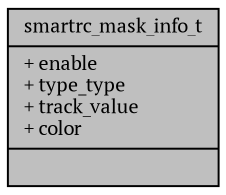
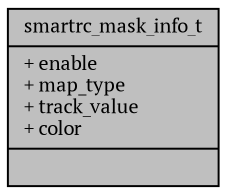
node "smartrc_mask_info_t": text "+ type_type" -> "+ map_type"
